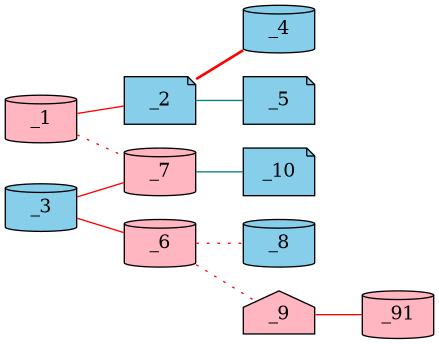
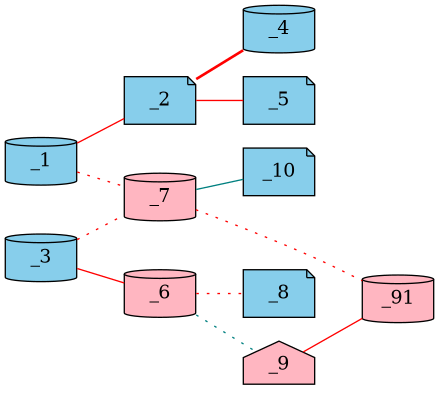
edge "_2" -- "_5": color teal -> red
node "_1": fillcolor lightpink -> skyblue
edge "_7" -- "_3": style solid -> dotted
node "_8": shape cylinder -> note
edge "_7" -- "_91": added
edge "_6" -- "_9": color red -> teal
